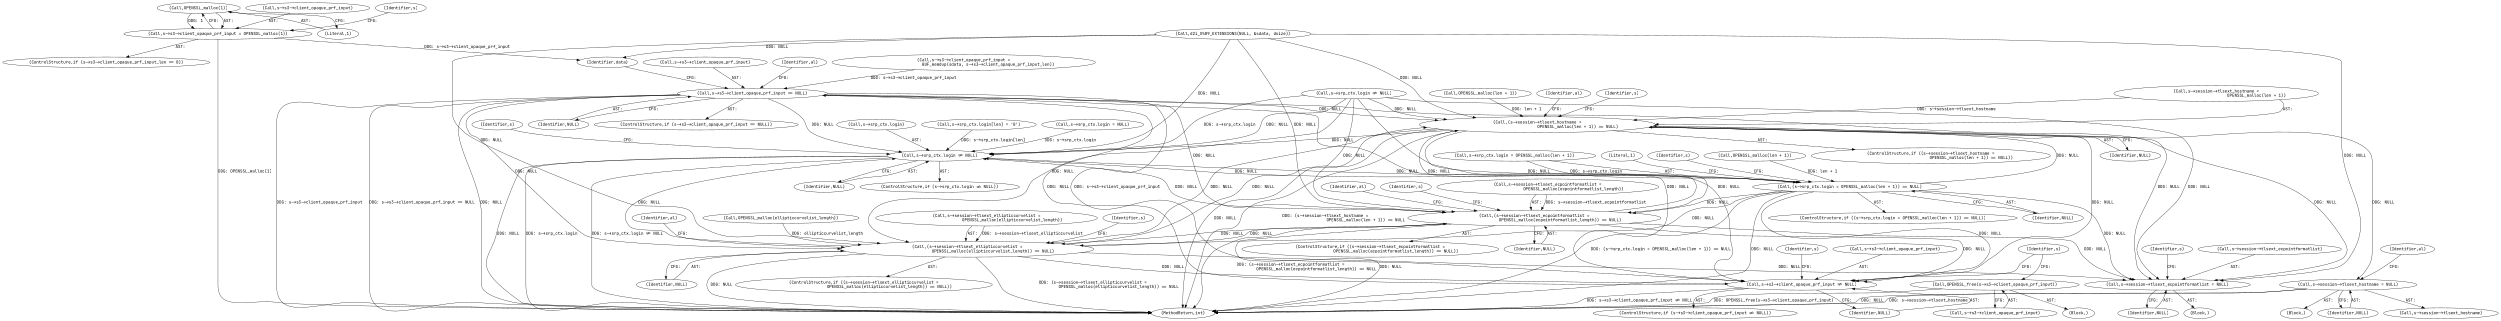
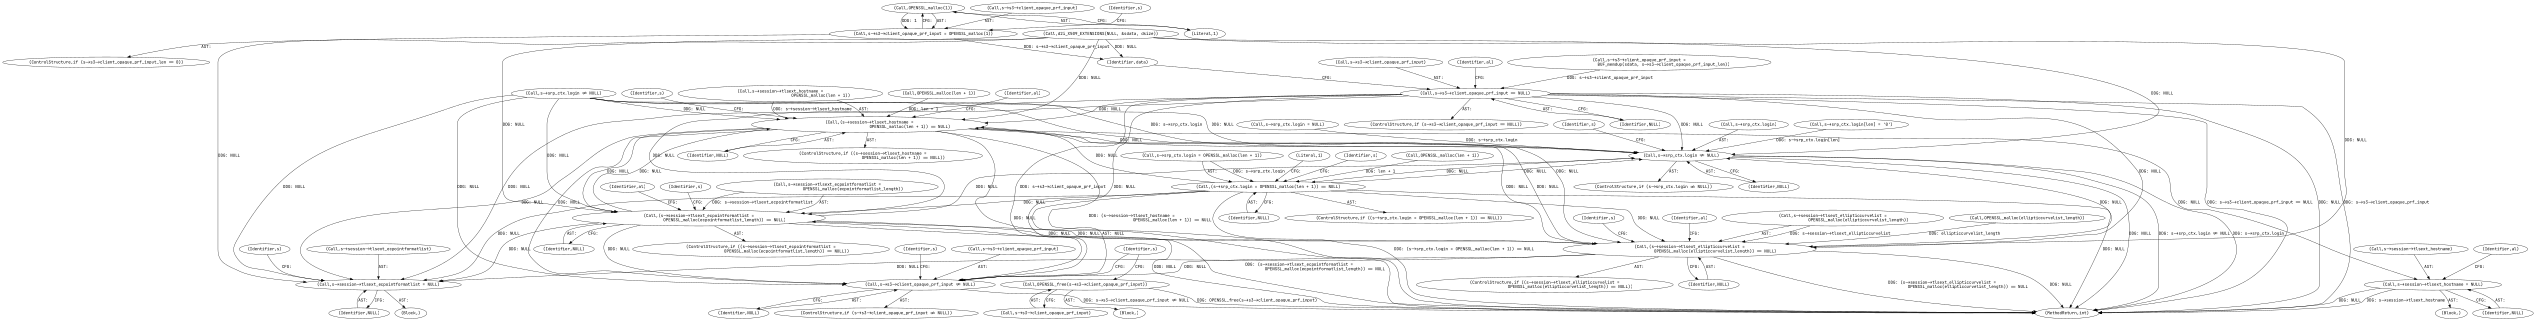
edge "(Call,s->s3->client_opaque_prf_input != NULL)" -> "(Call,s->s3->client_opaque_prf_input == NULL)": removed, label "DDG: NULL"
edge "(Call,(s->srp_ctx.login = OPENSSL_malloc(len + 1)) == NULL)" -> "(Call,s->s3->client_opaque_prf_input != NULL)": label "DDG: NULL" -> "AST: NULL"
edge "(Call,s->session->tlsext_hostname = NULL)" -> "(Call,s->session->tlsext_hostname)": reversed
edge "(Call,s->s3->client_opaque_prf_input = OPENSSL_malloc(1))" -> "(MethodReturn,int)": removed, label "DDG: OPENSSL_malloc(1)"
